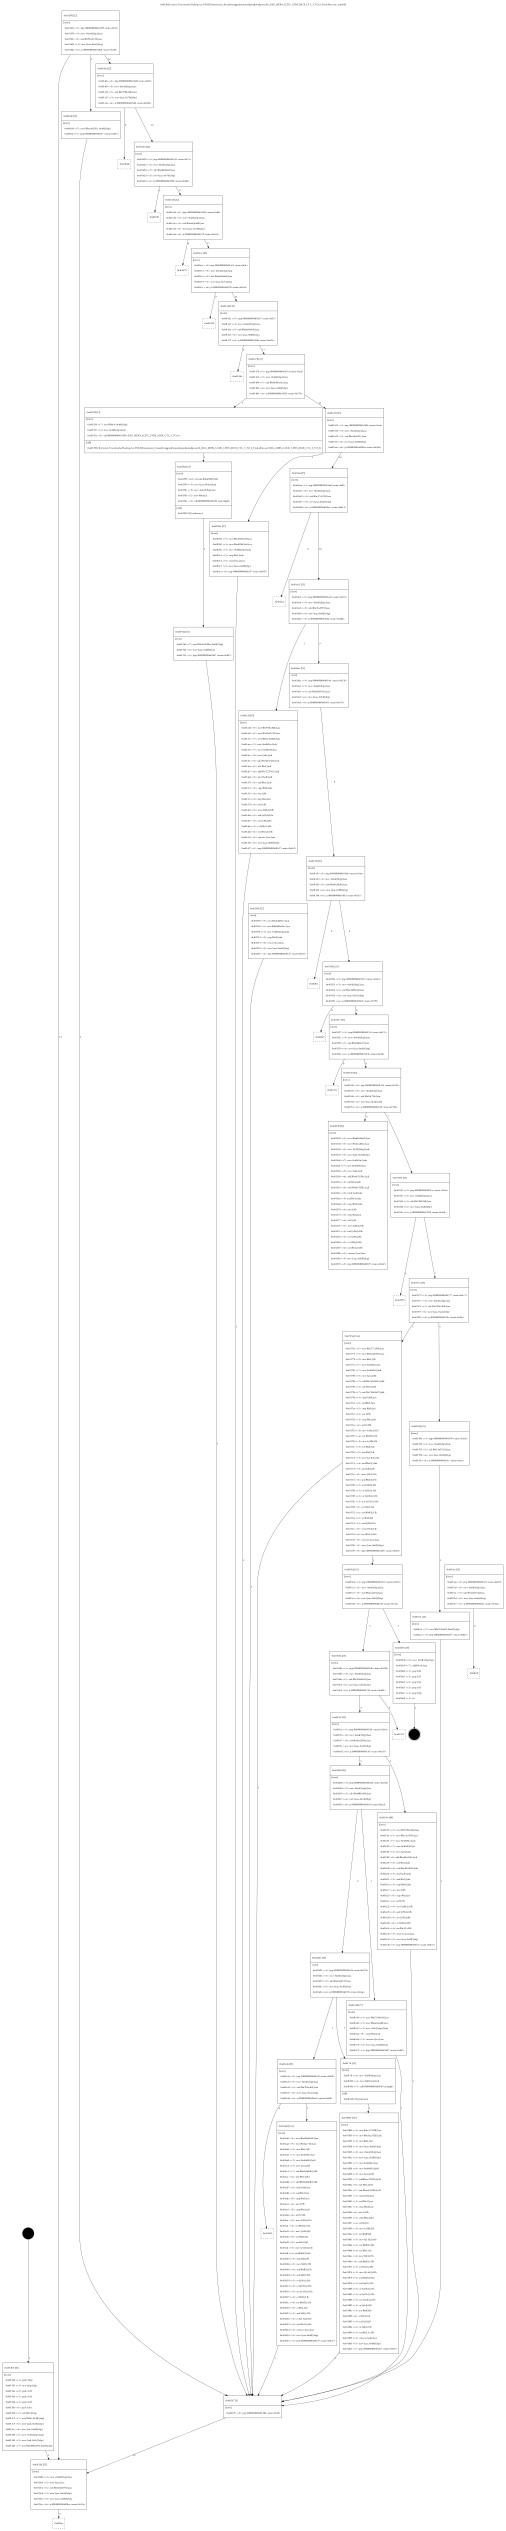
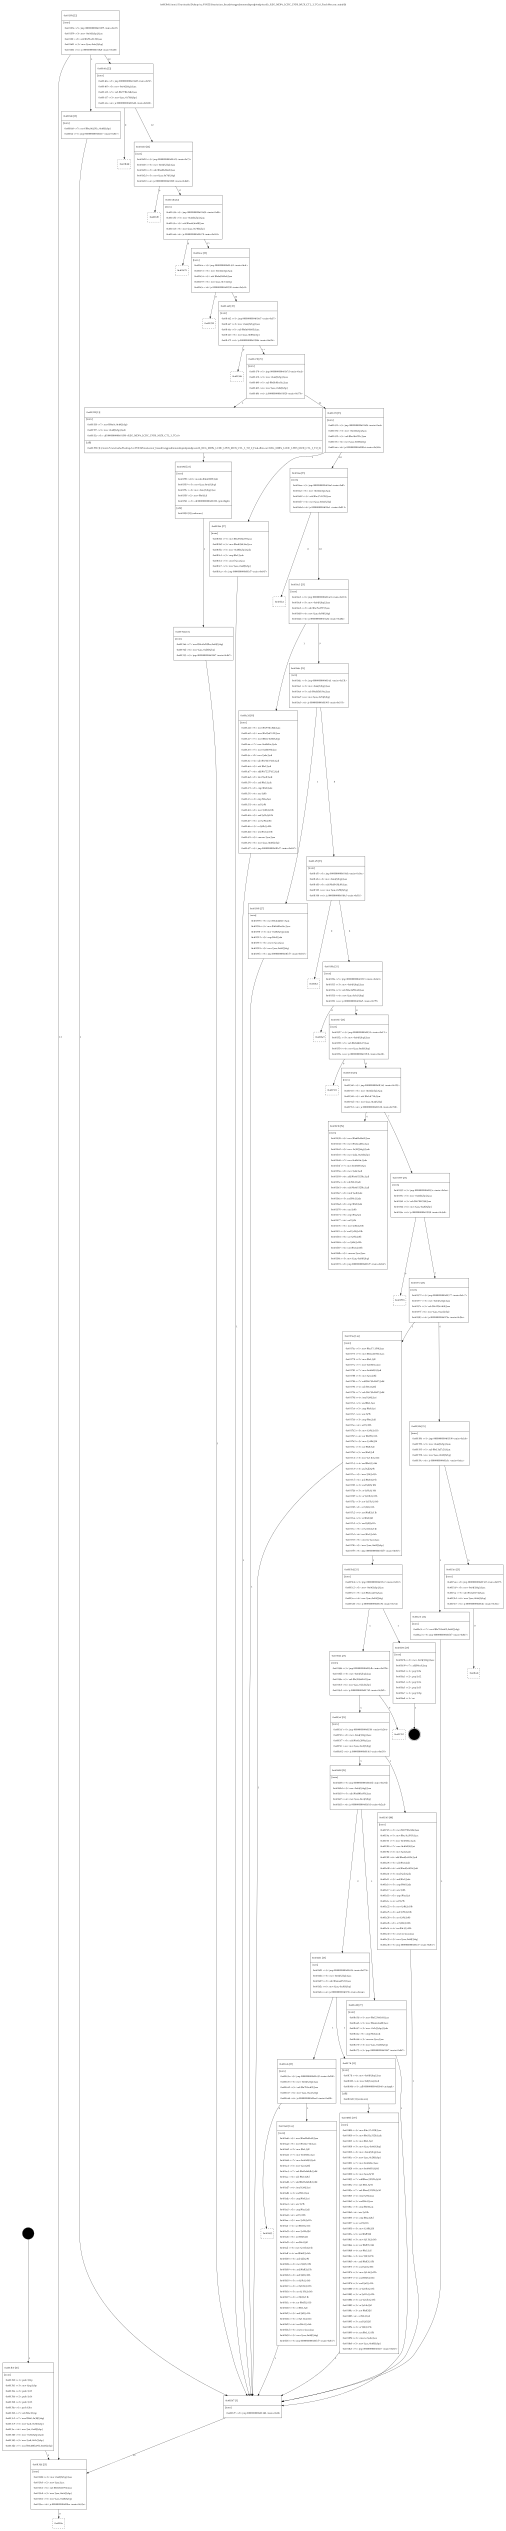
edge "0x4014dc [25]" -> "0x401905 [27]": added, label "1"
edge "0x40158b [25]" -> "0x4015a4 [25]": added, label "5"
